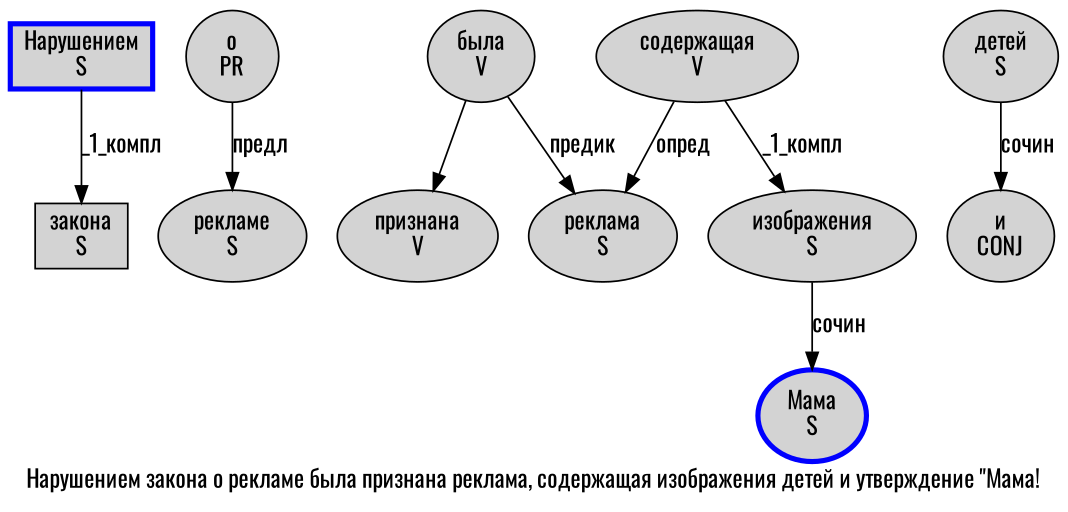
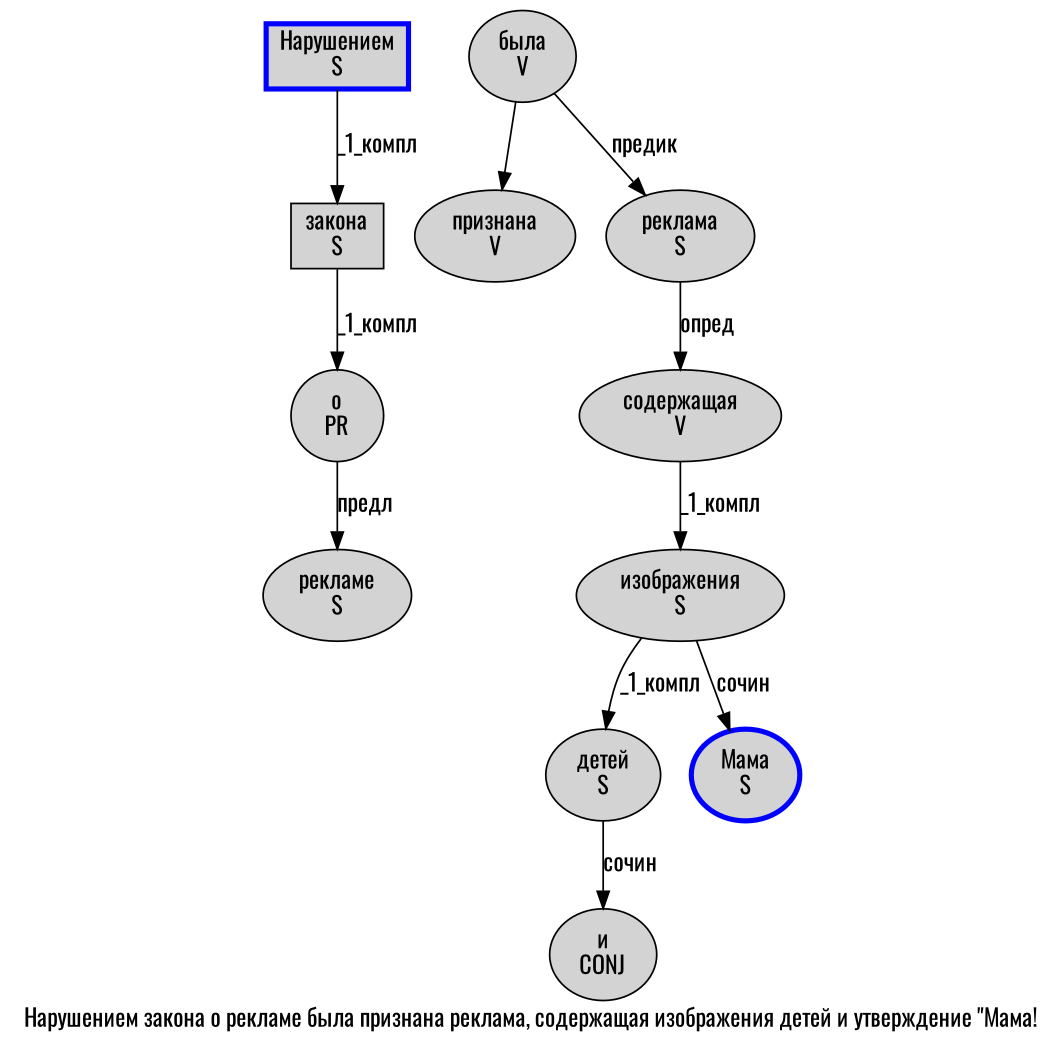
edge "содержащая V" -> "реклама S": reversed
edge "закона S" -> "о PR": added, label "_1_компл"
edge "изображения S" -> "детей S": added, label "_1_компл"
